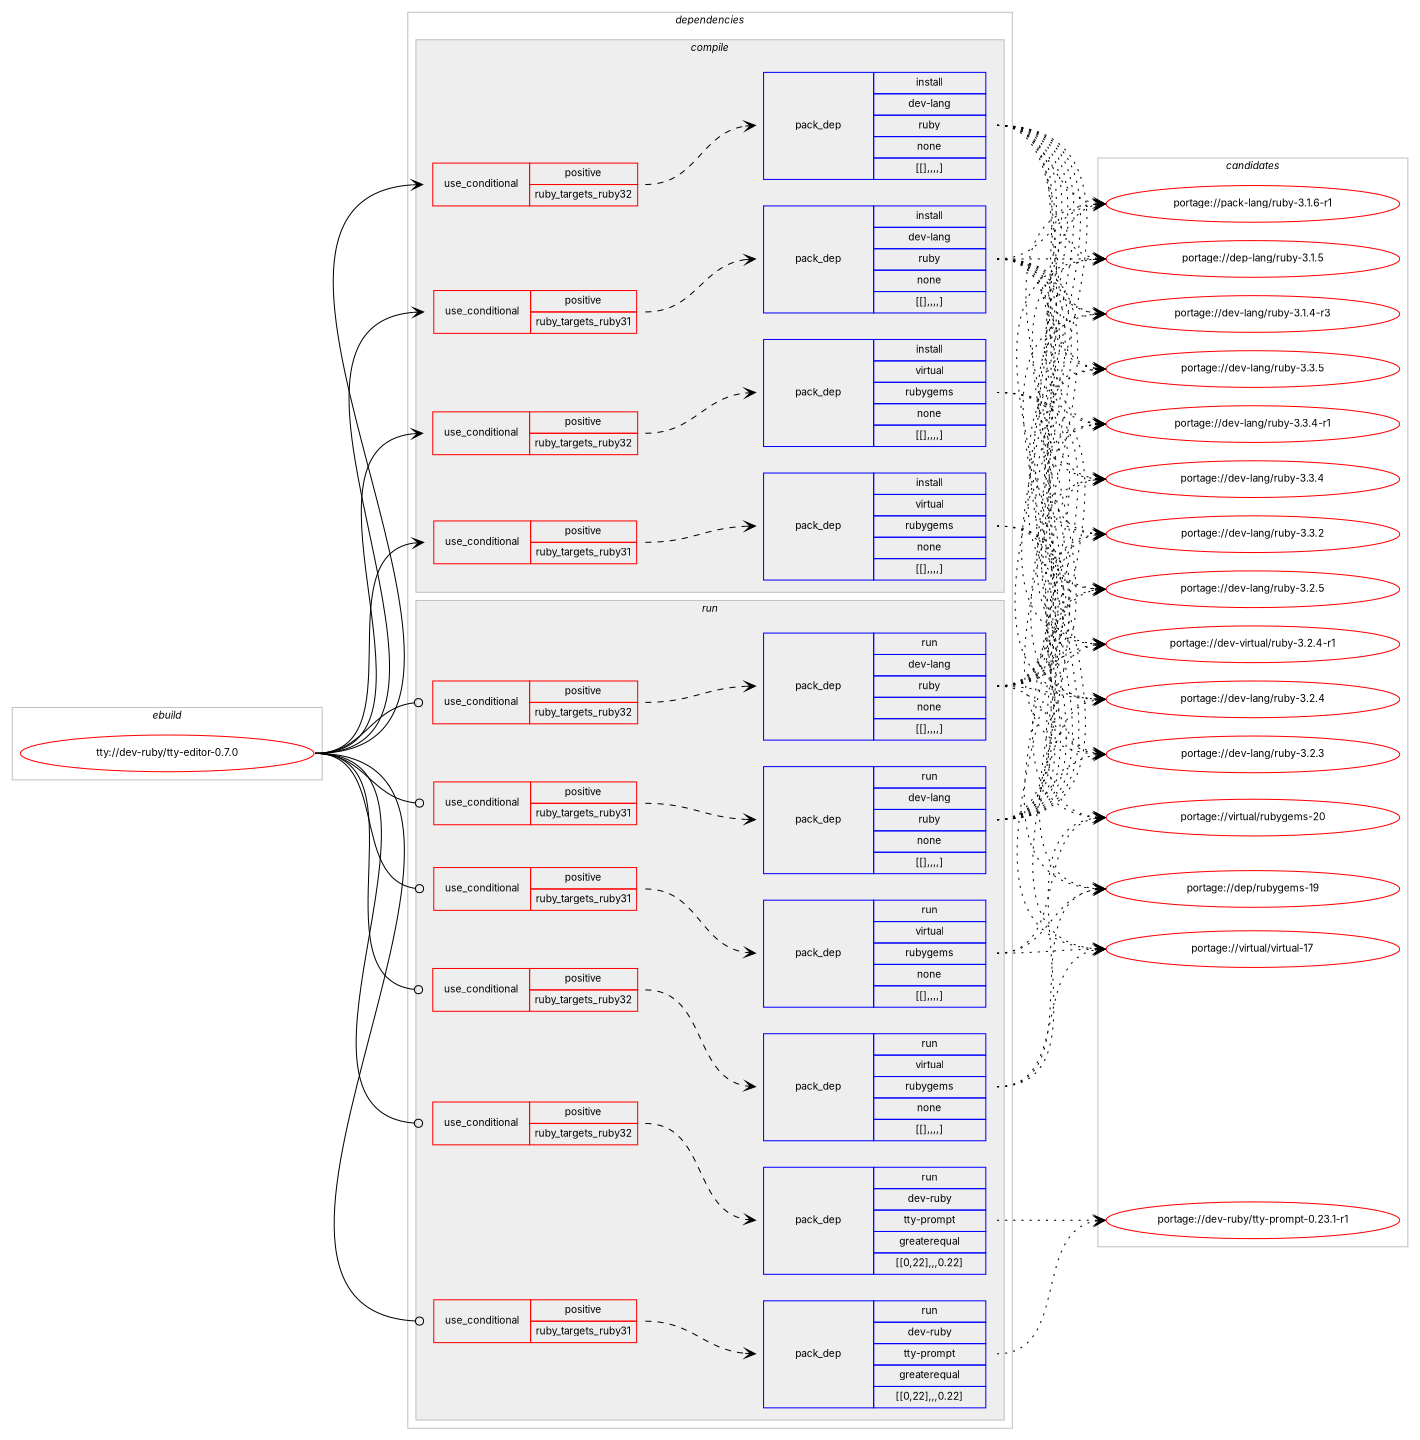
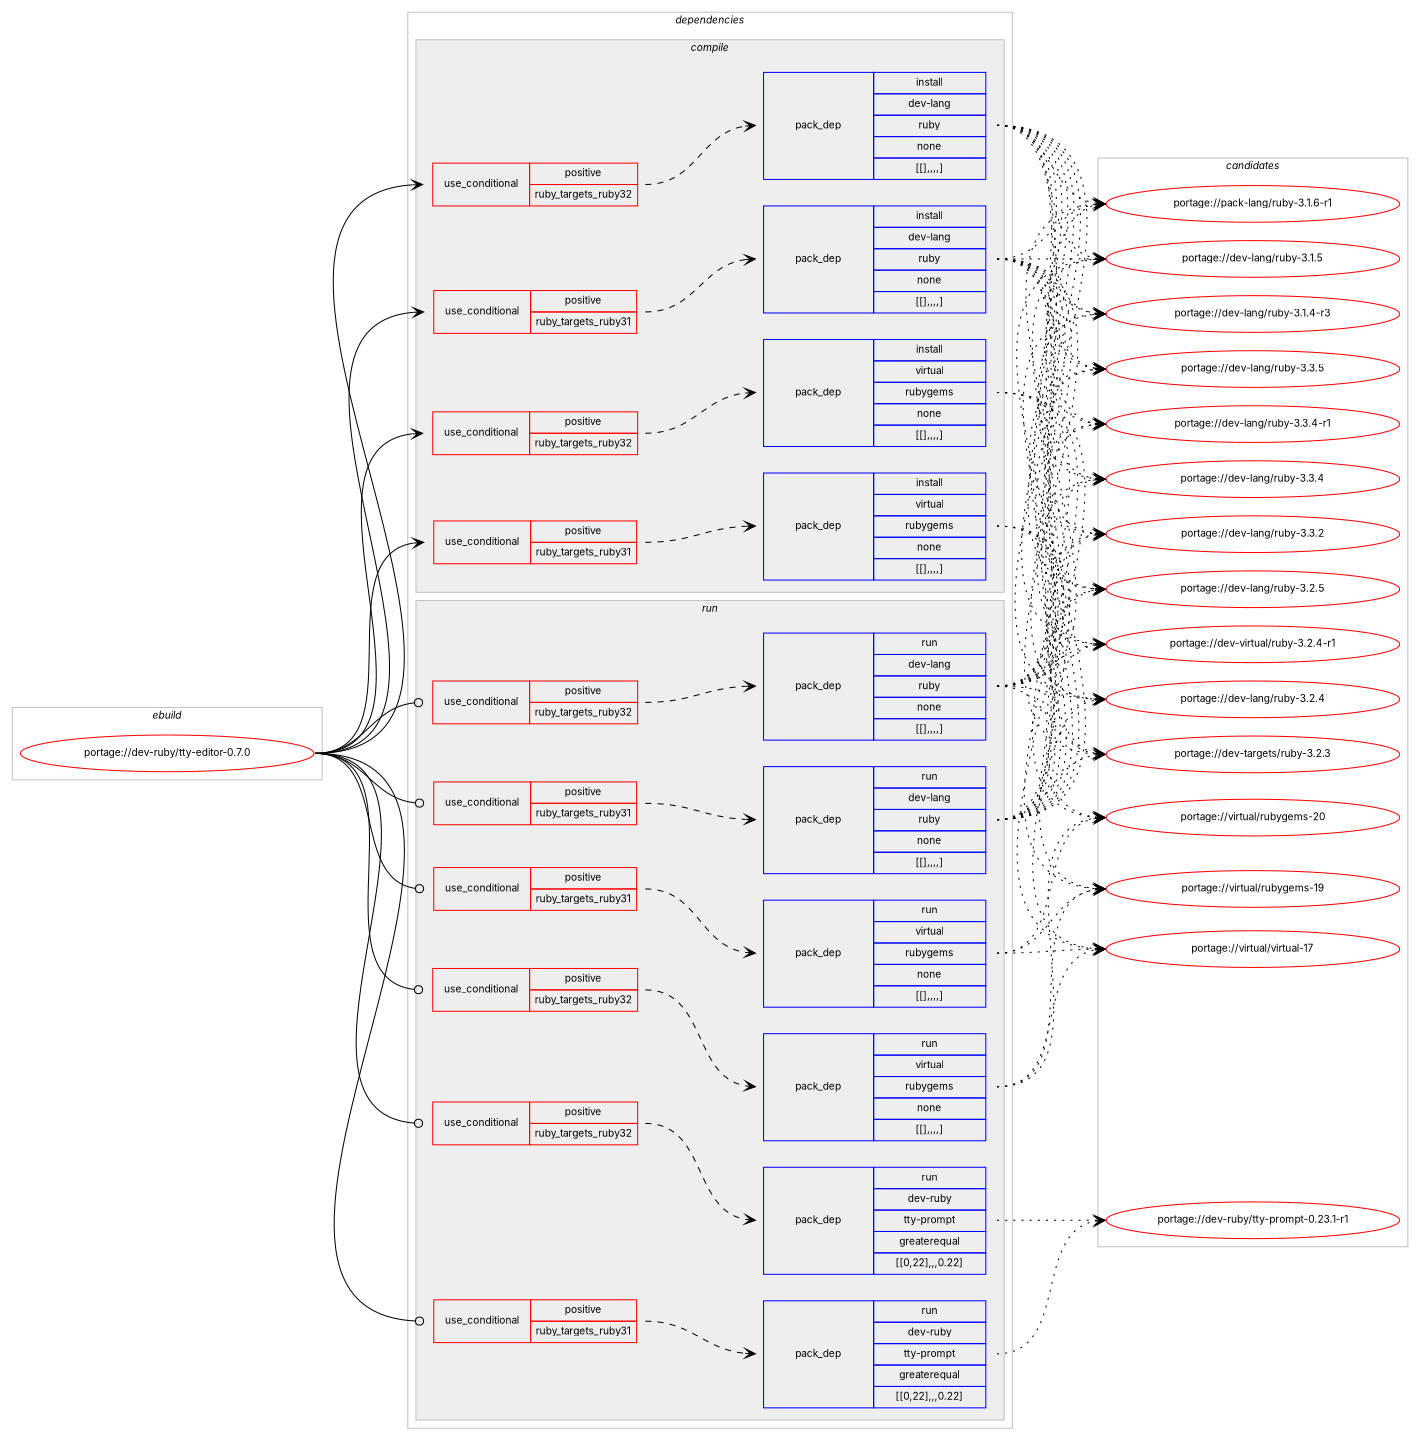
node "portage://dep-lang/ruby-3.1.5": label "portage://dep-lang/ruby-3.1.5" -> "portage://dev-lang/ruby-3.1.5"
node "tty://dev-ruby/tty-editor-0.7.0": label "tty://dev-ruby/tty-editor-0.7.0" -> "portage://dev-ruby/tty-editor-0.7.0"
node "portage://dev-lang/ruby-3.2.3": label "portage://dev-lang/ruby-3.2.3" -> "portage://dev-targets/ruby-3.2.3"
node "portage://dep/rubygems-19": label "portage://dep/rubygems-19" -> "portage://virtual/rubygems-19"
